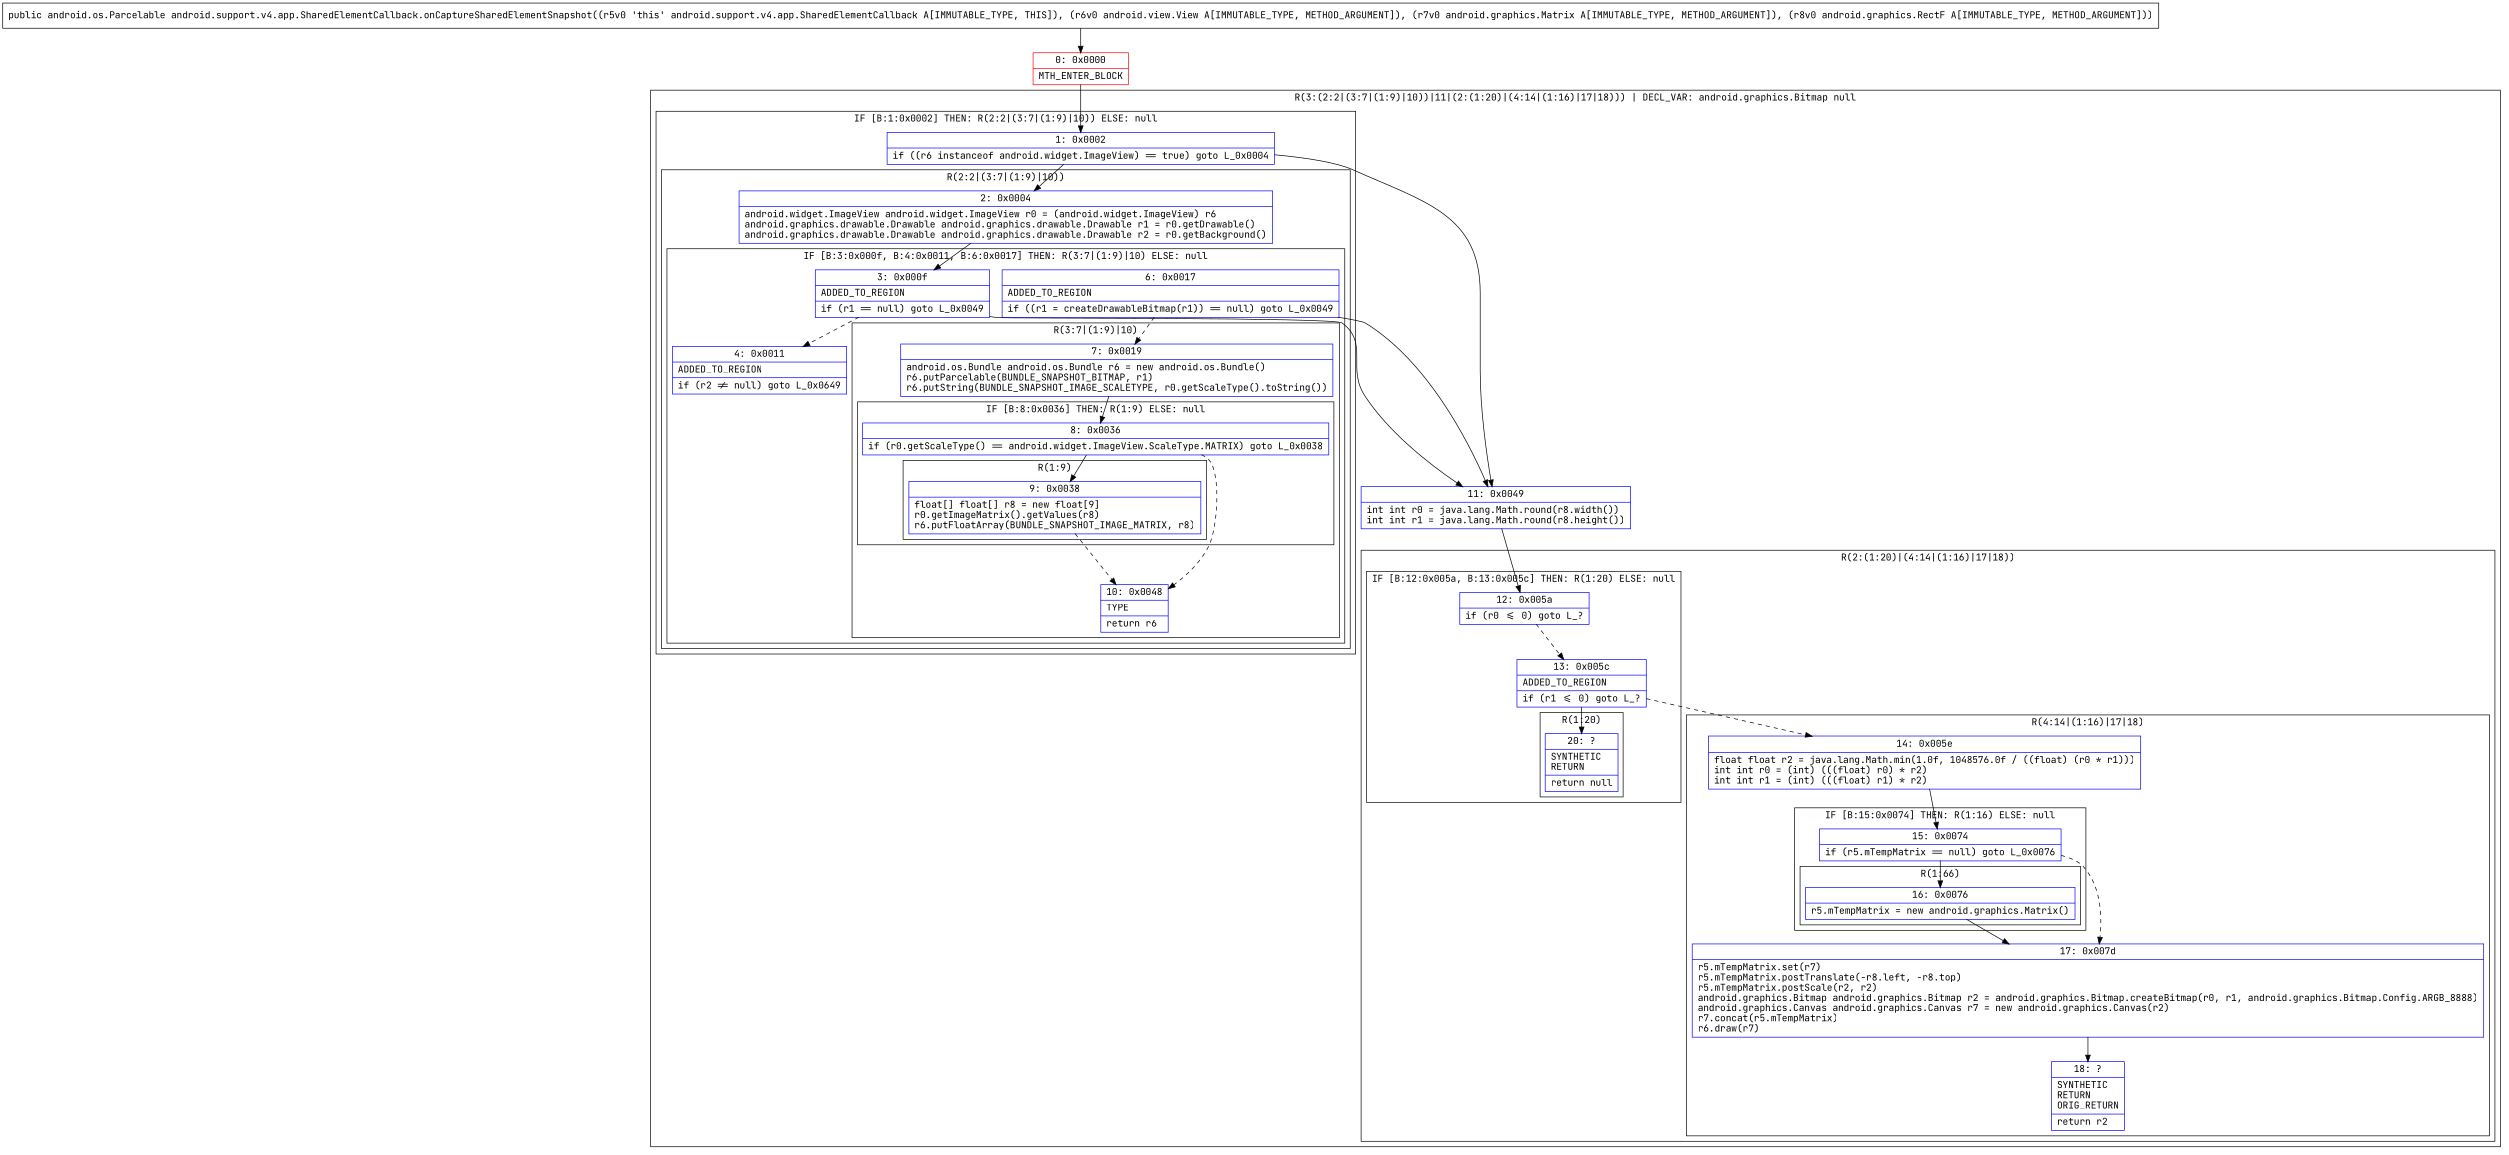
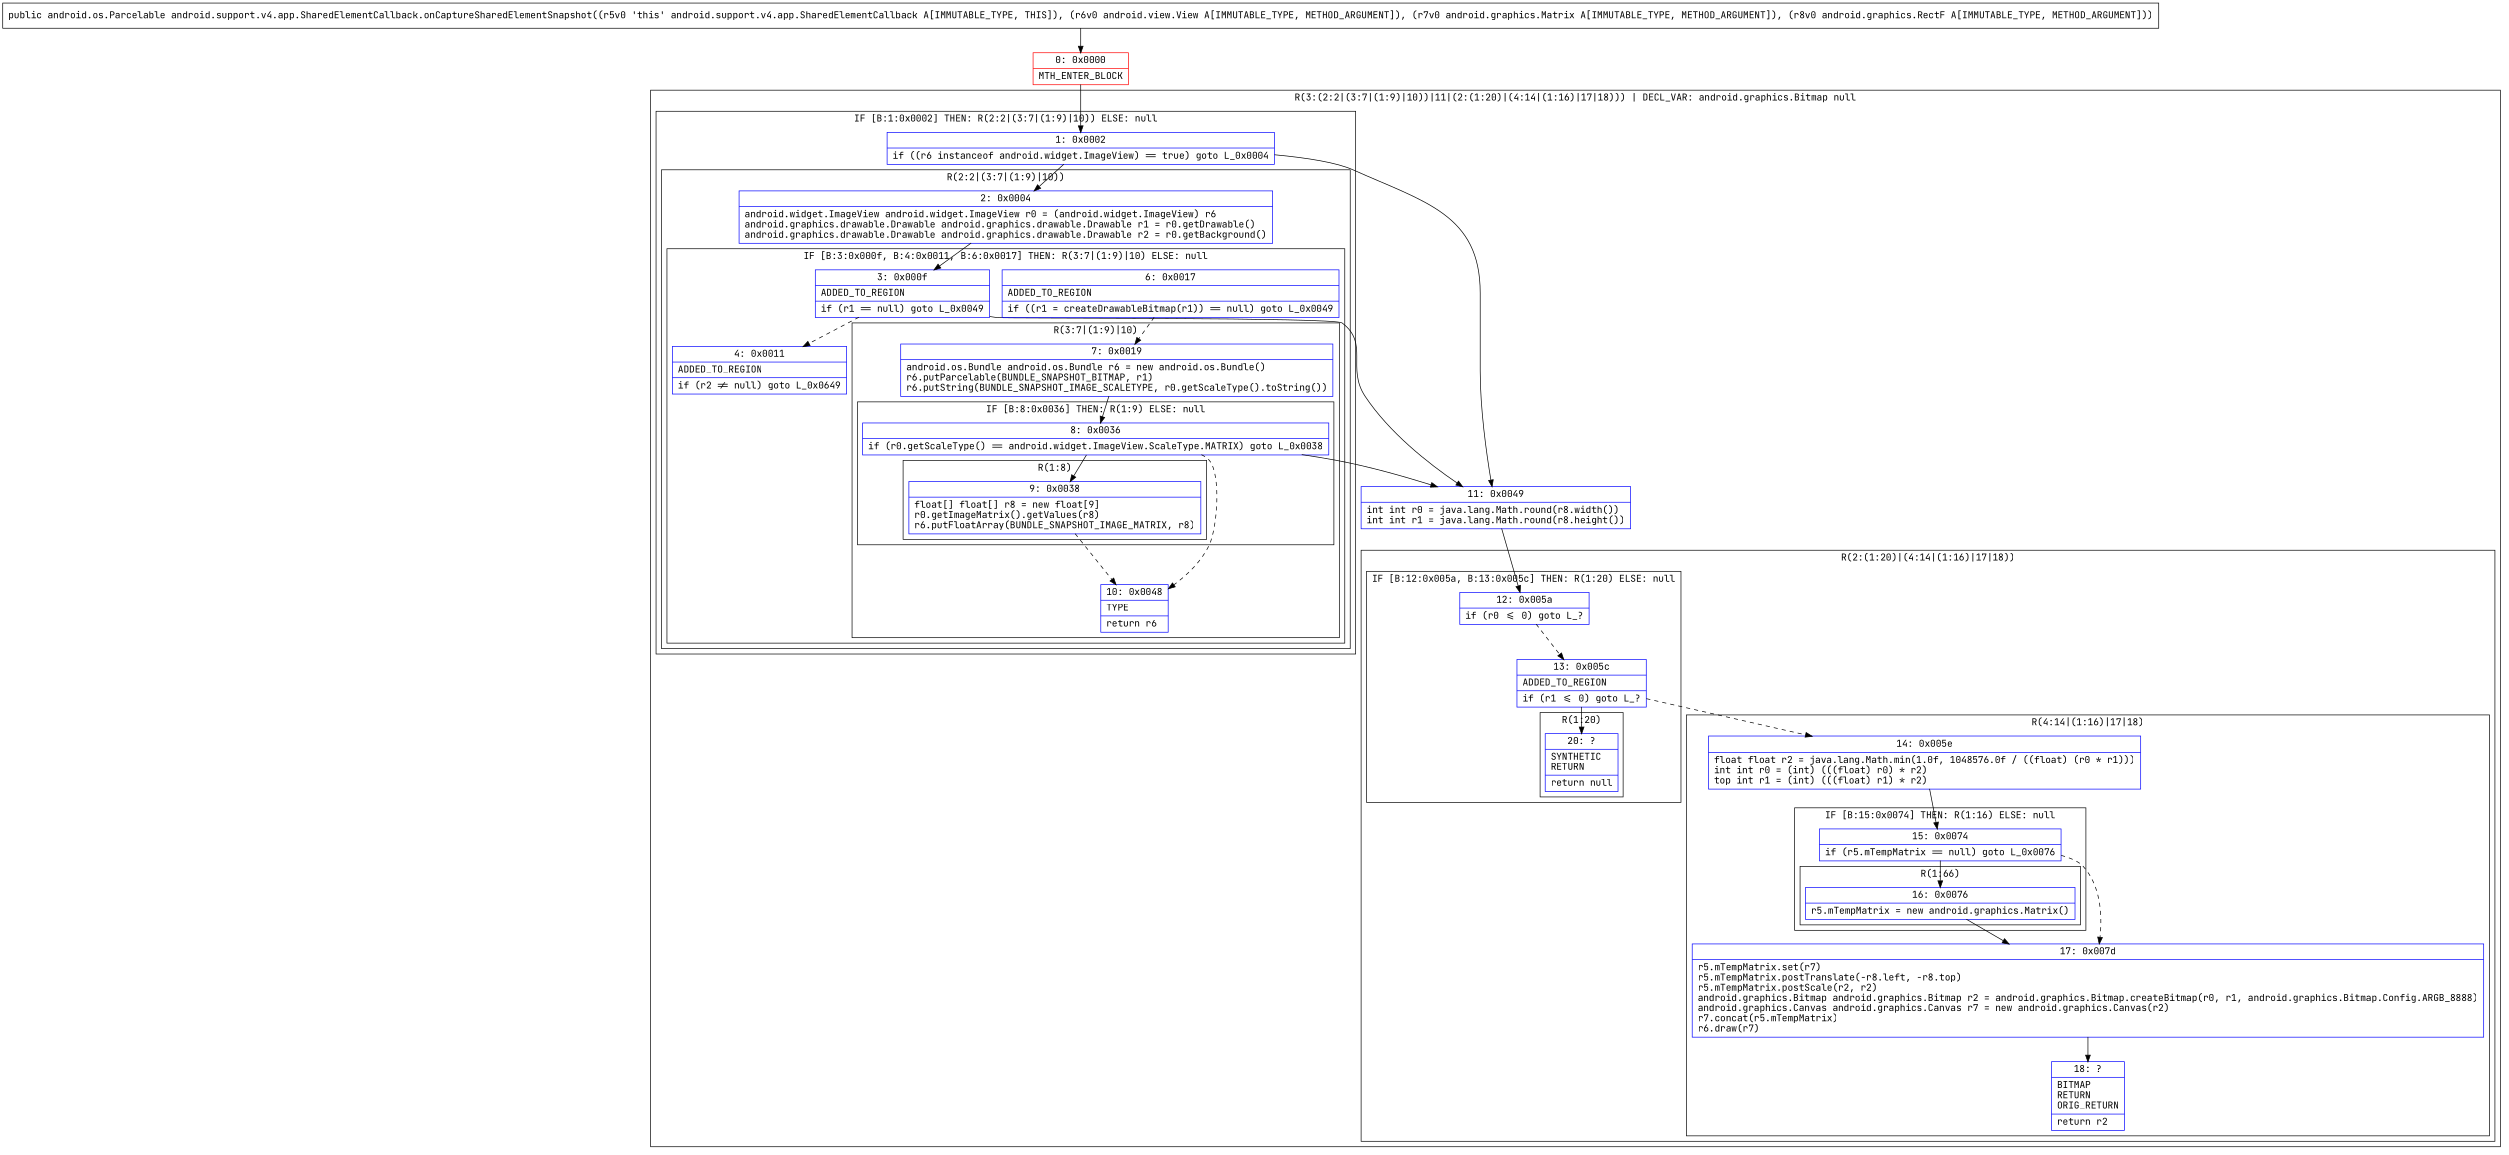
edge "6: 0x0017" -> "11: 0x0049": now "8: 0x0036" -> "11: 0x0049"
cluster "R(1:9)": label "R(1:9)" -> "R(1:8)"
node "14: 0x005e": text "int int r1 = (int) (((float) r1) * r2)" -> "top int r1 = (int) (((float) r1) * r2)"
node "18: ?": text "SYNTHETIC" -> "BITMAP"
